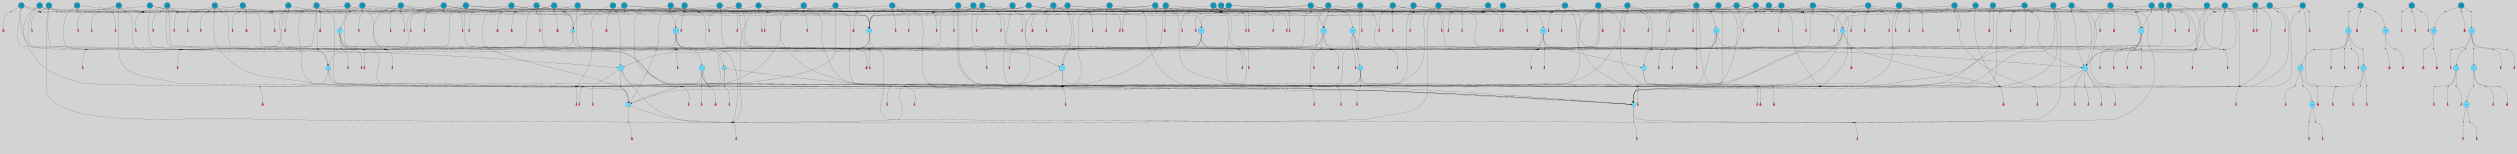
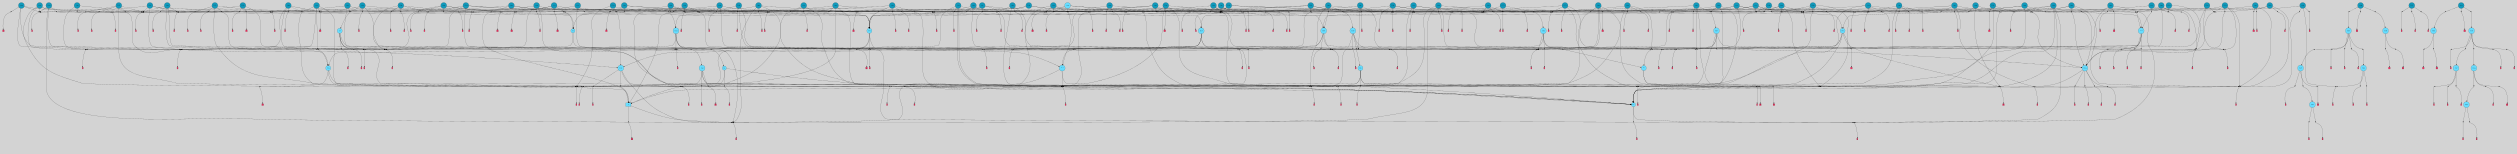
node "T294": fillcolor #1199bb -> #66ddff
